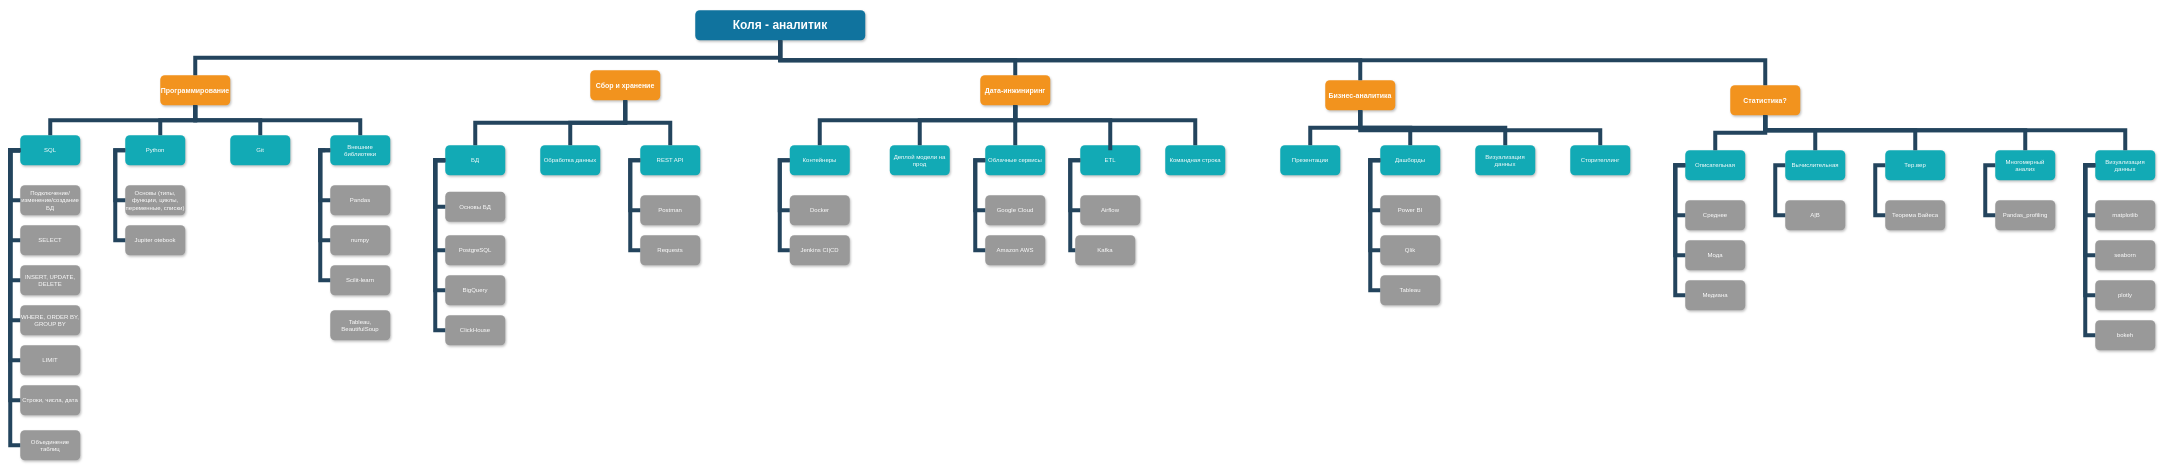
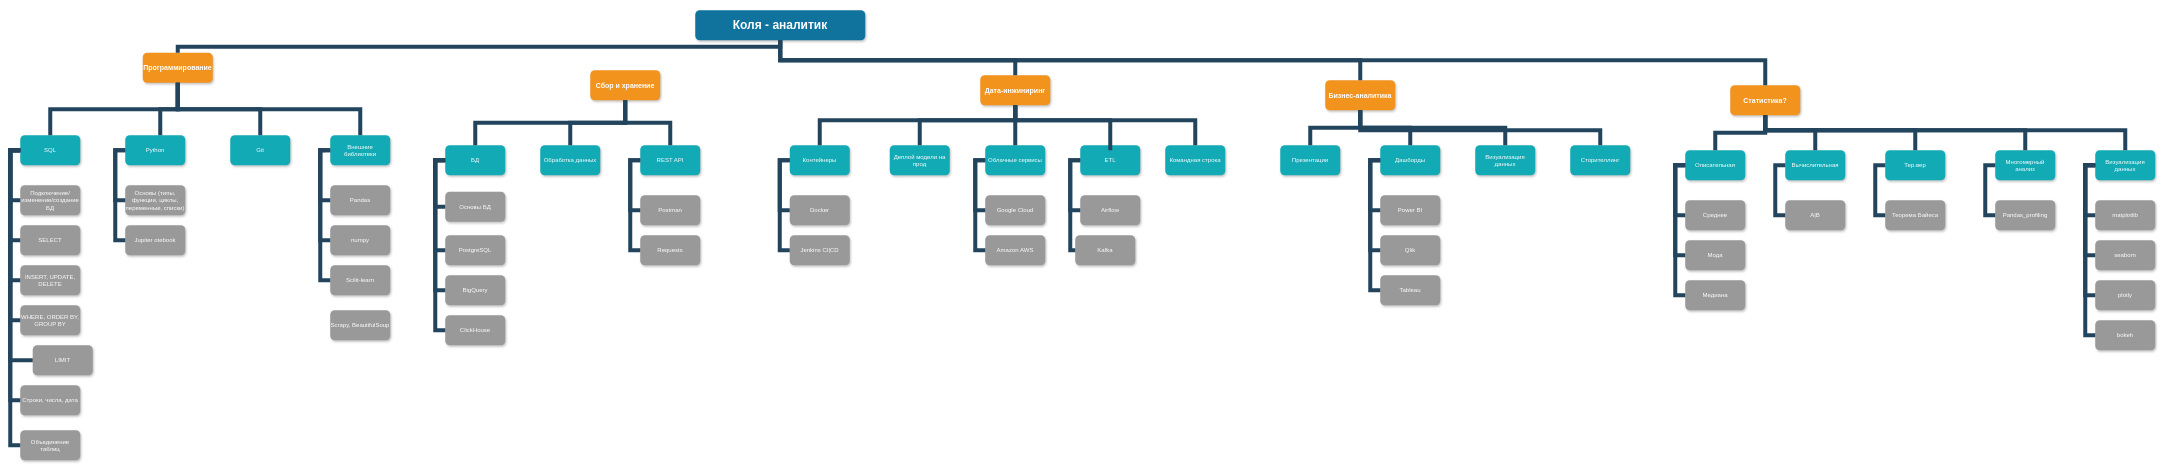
node "Программирование": moved (195, 90) -> (178, 68)
node "Tableau, BeautifulSoup": label "Tableau, BeautifulSoup" -> "Scrapy, BeautifulSoup"
node "LIMIT": moved (50, 360) -> (63, 360)
